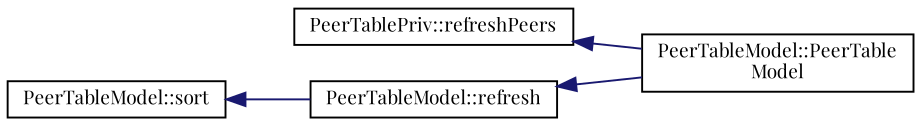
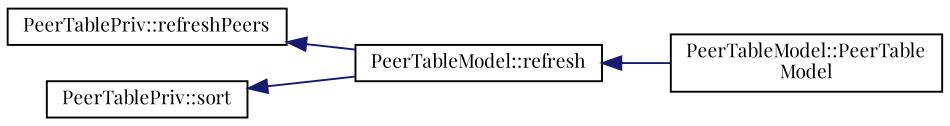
edge "PeerTableModel::PeerTable Model" -> "PeerTablePriv::refreshPeers": now "PeerTableModel::refresh" -> "PeerTablePriv::refreshPeers"
node "PeerTableModel::sort": label "PeerTableModel::sort" -> "PeerTablePriv::sort"
